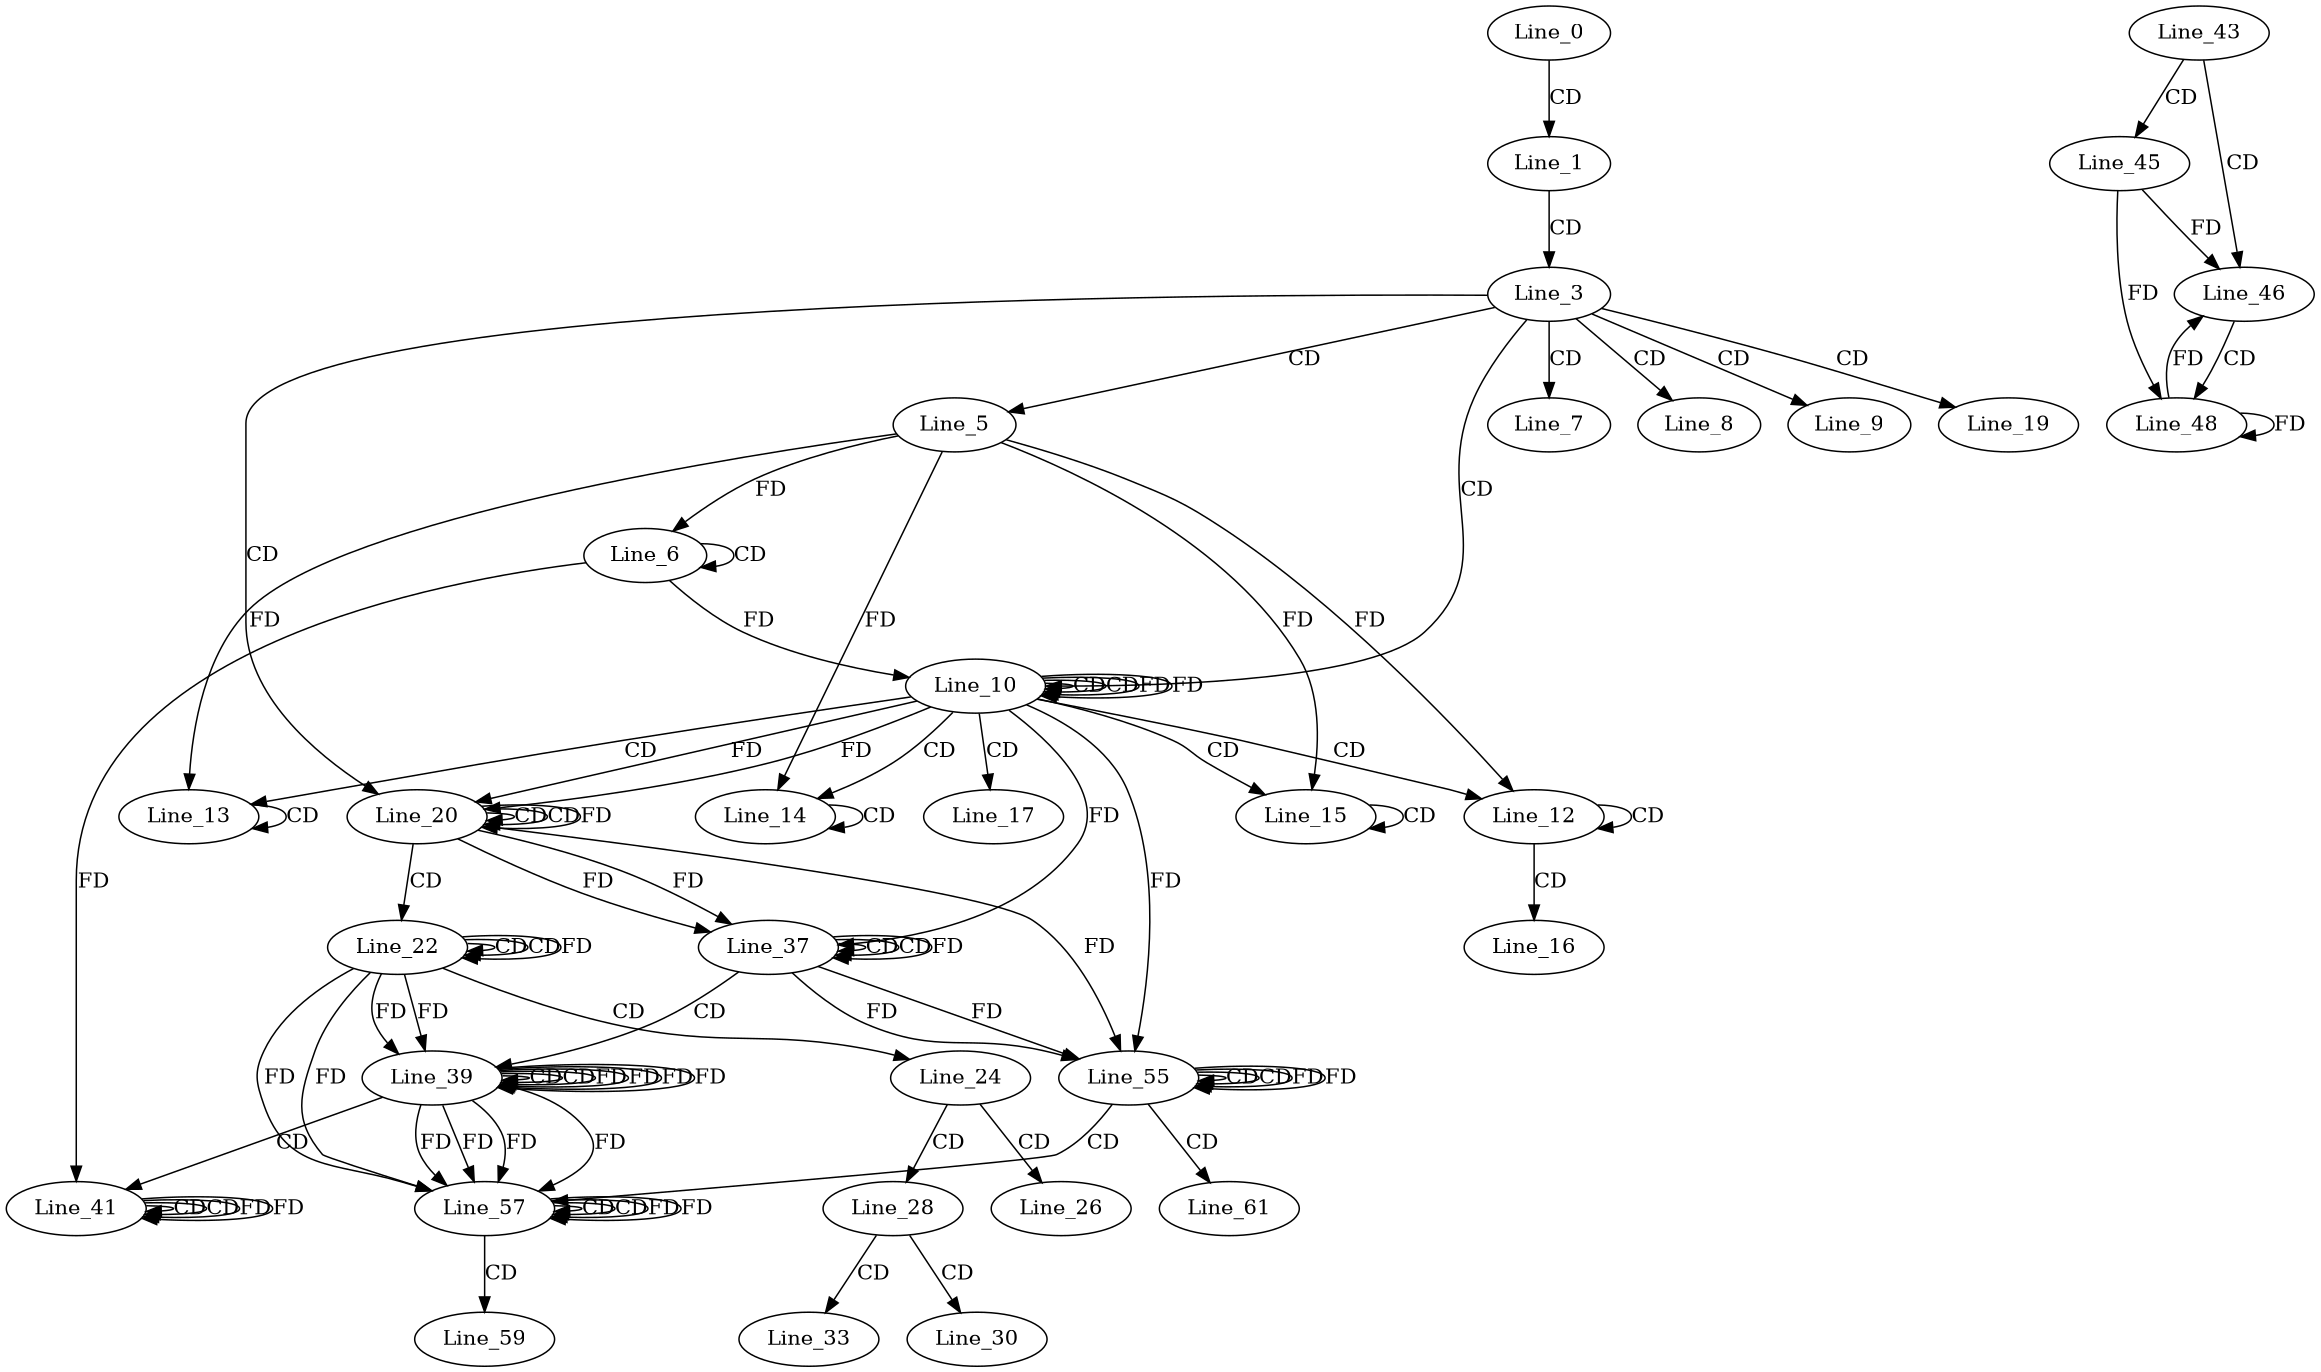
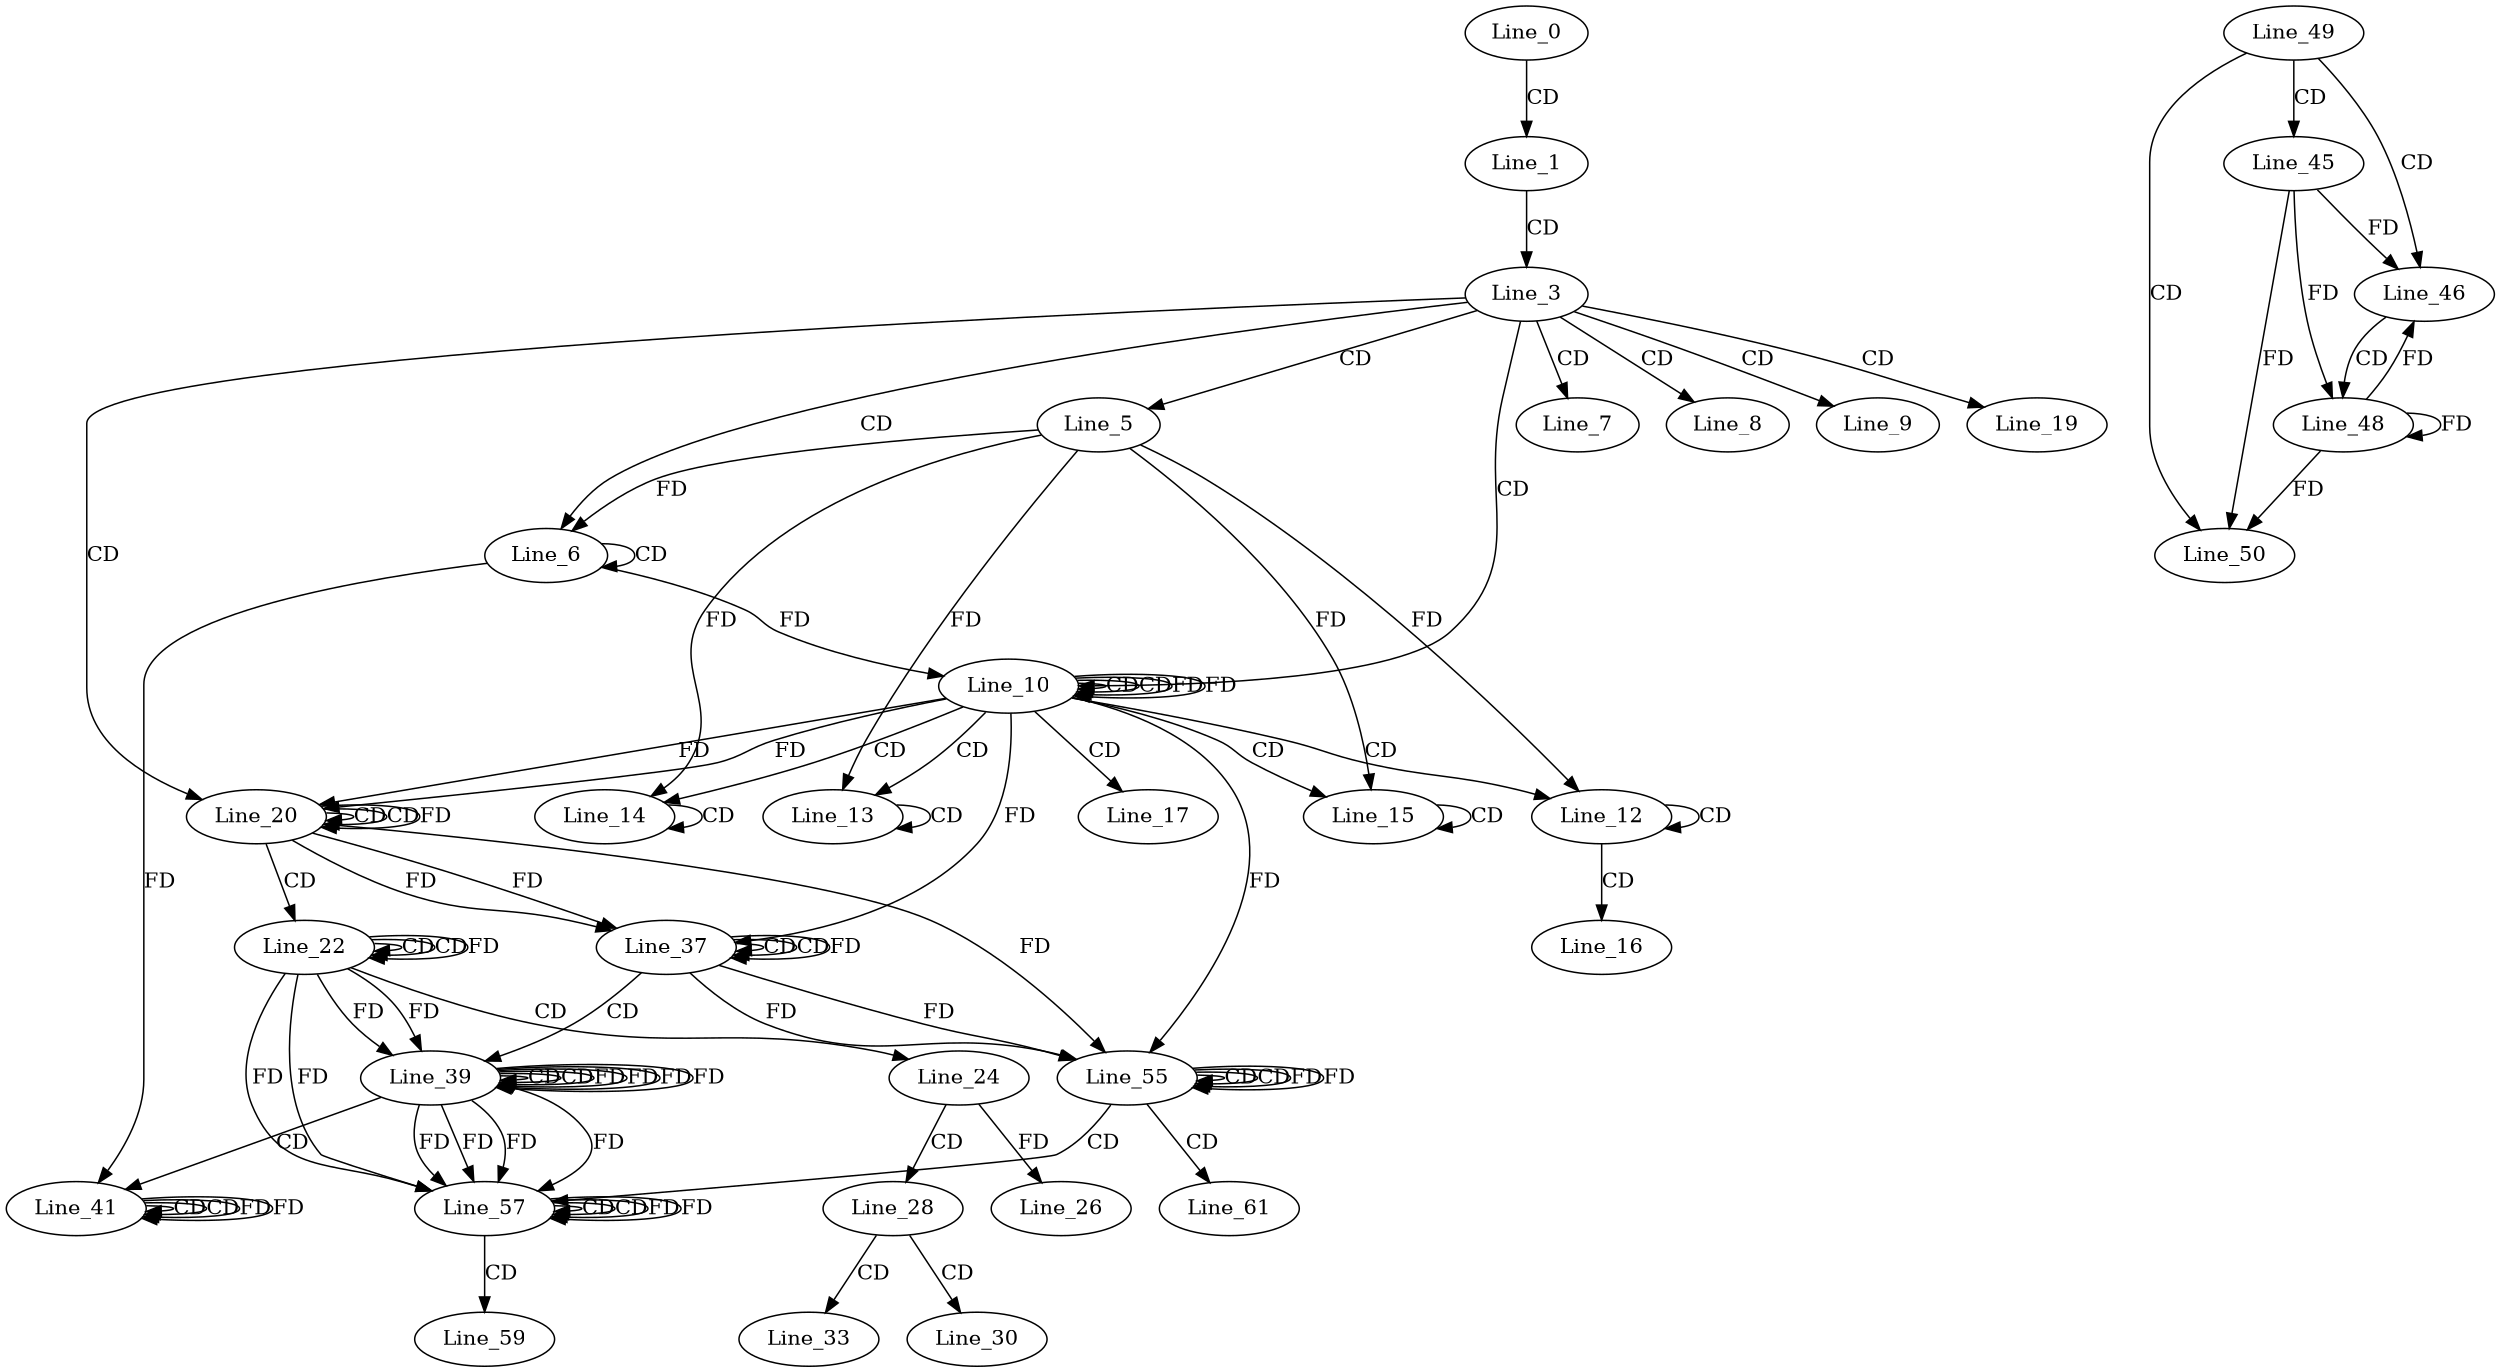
node "Line_43": label "Line_43" -> "Line_49"
edge "Line_3" -> "Line_6": added, label "CD"
node "Line_50": added
edge "Line_24" -> "Line_26": label "CD" -> "FD"
